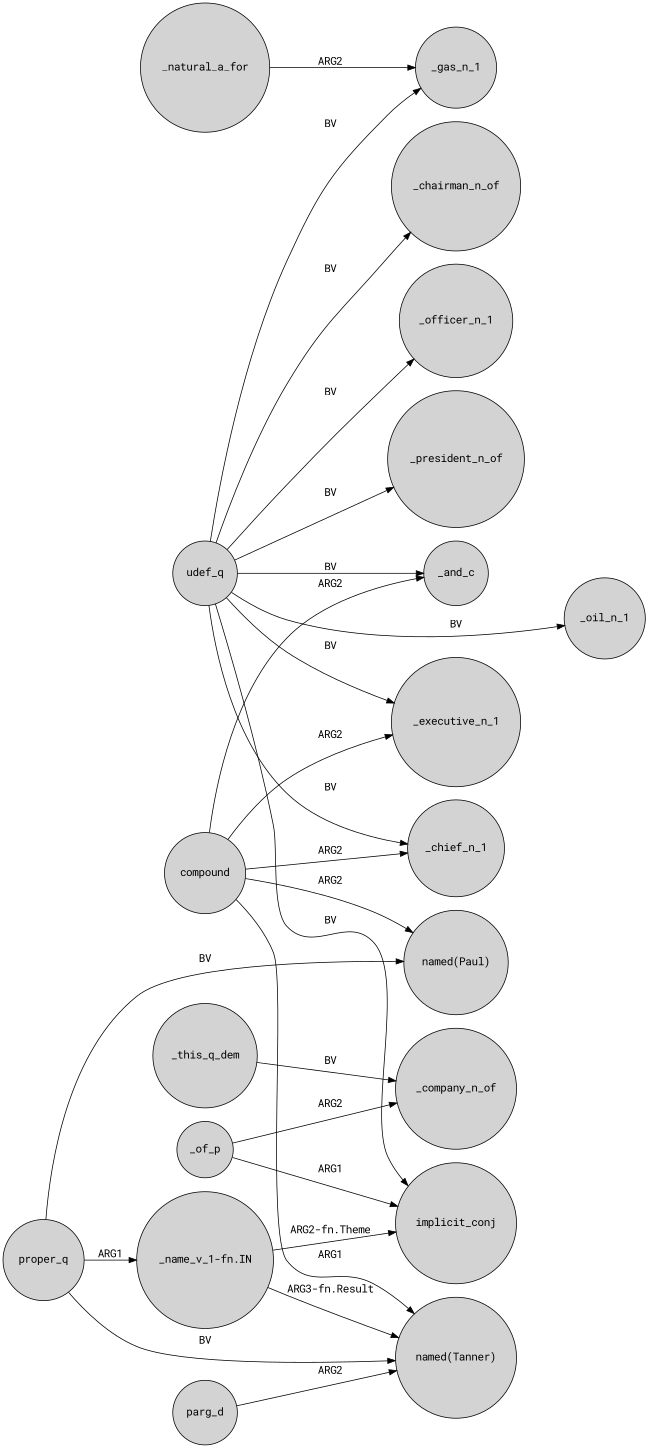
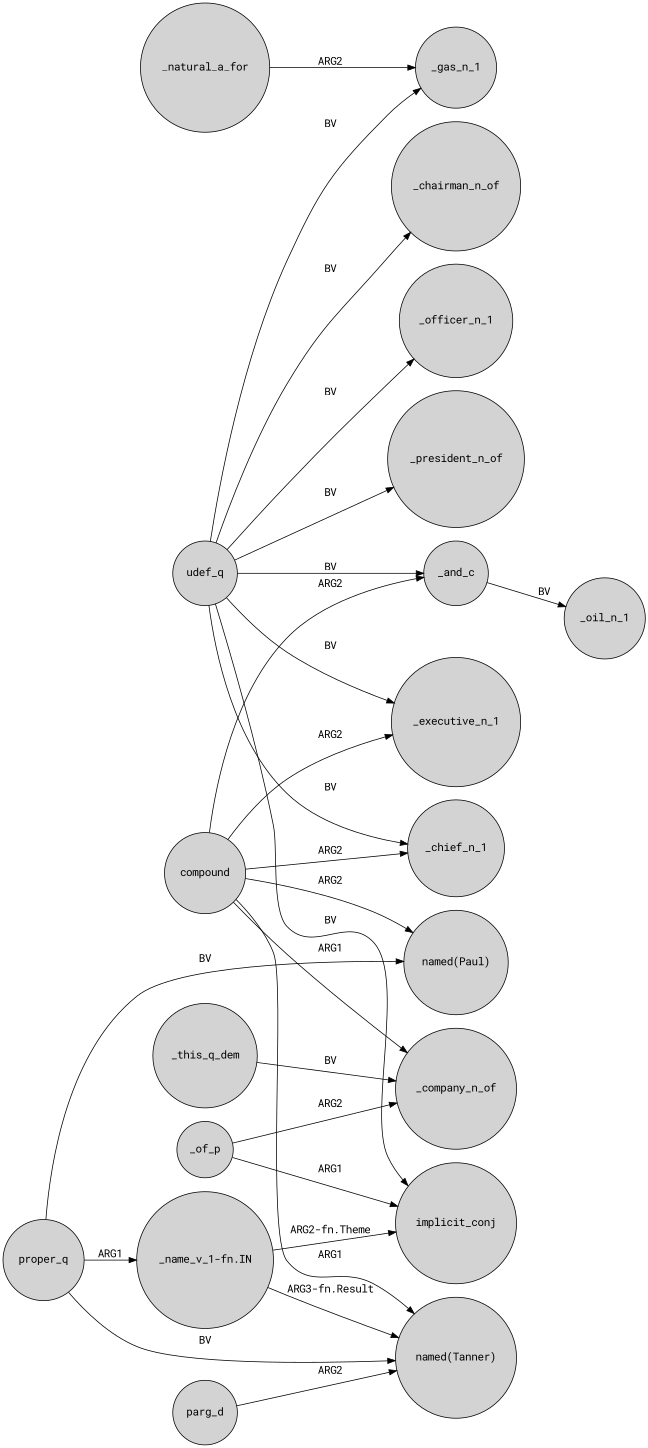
edge "udef_q" -> "_oil_n_1": now "_and_c" -> "_oil_n_1"
edge "compound" -> "_company_n_of": added, label "ARG1"
